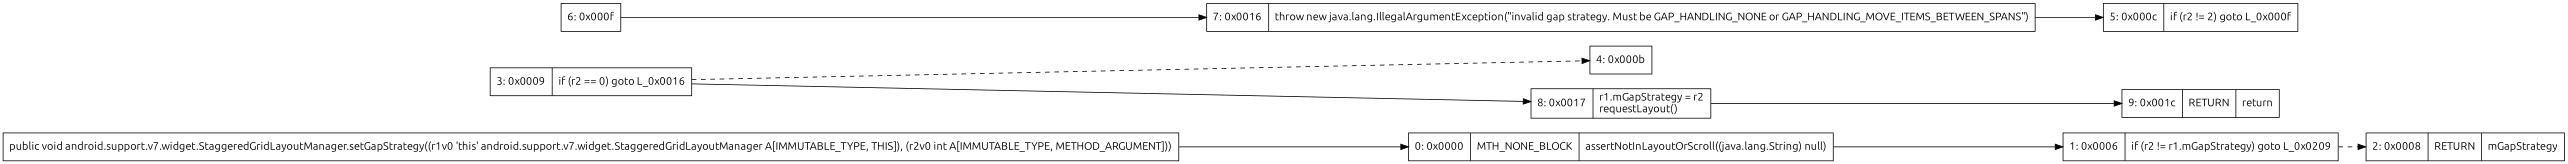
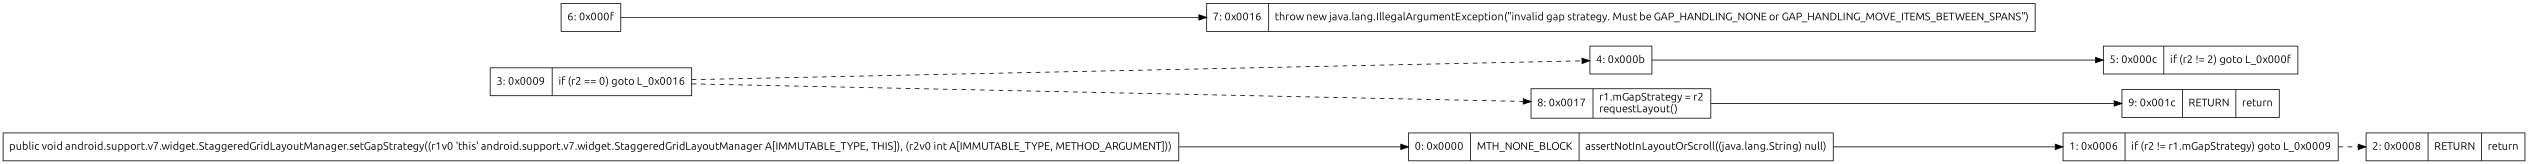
edge "7: 0x0016" -> "5: 0x000c": now "4: 0x000b" -> "5: 0x000c"
edge "3: 0x0009" -> "8: 0x0017": style solid -> dashed
node "1: 0x0006": text "if (r2 != r1.mGapStrategy) goto L_0x0209" -> "if (r2 != r1.mGapStrategy) goto L_0x0009"
node "2: 0x0008": text "mGapStrategy" -> "return"
